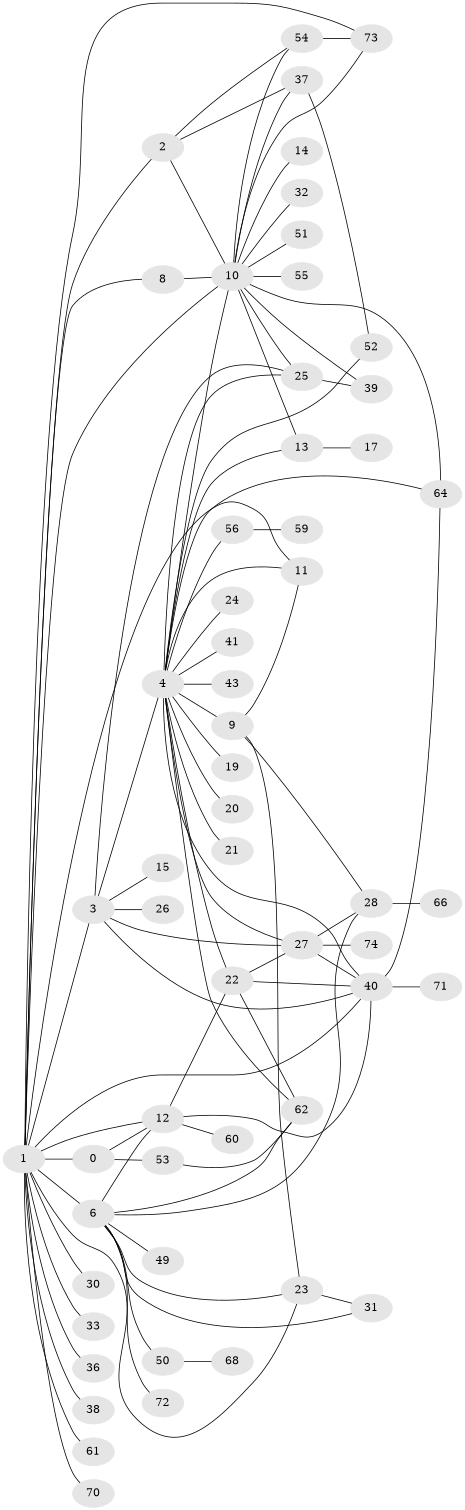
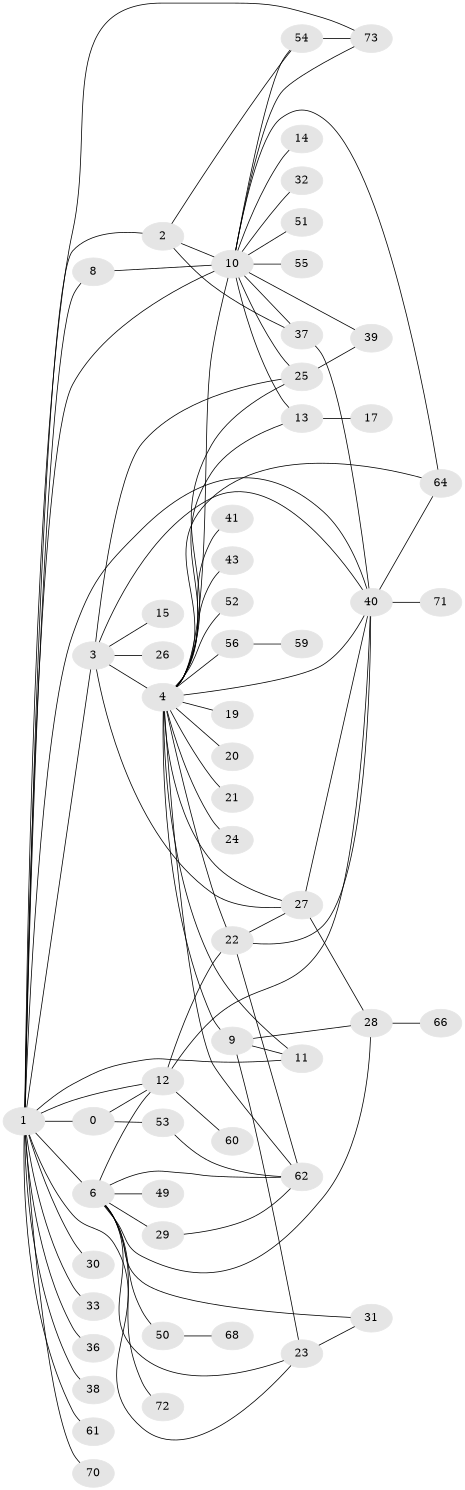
edge "37" -- "52": now "37" -- "40"
node "74": removed
node "29": added
